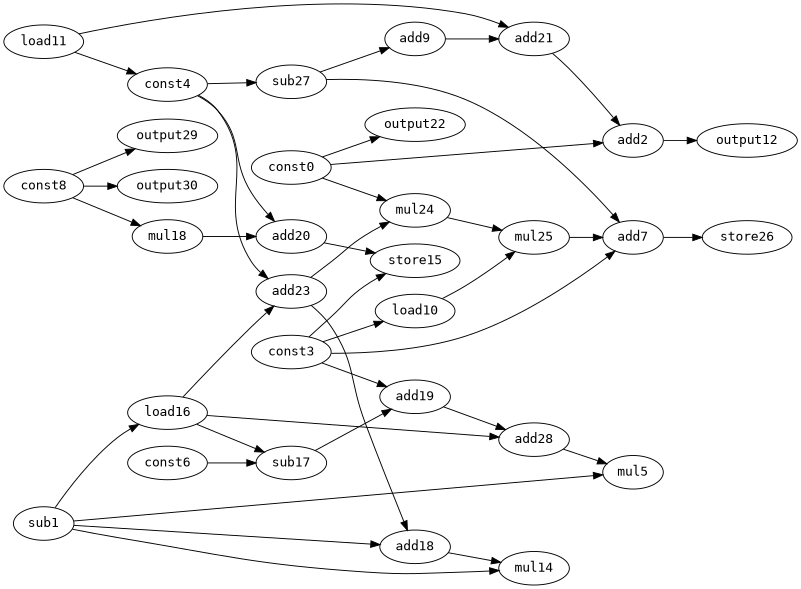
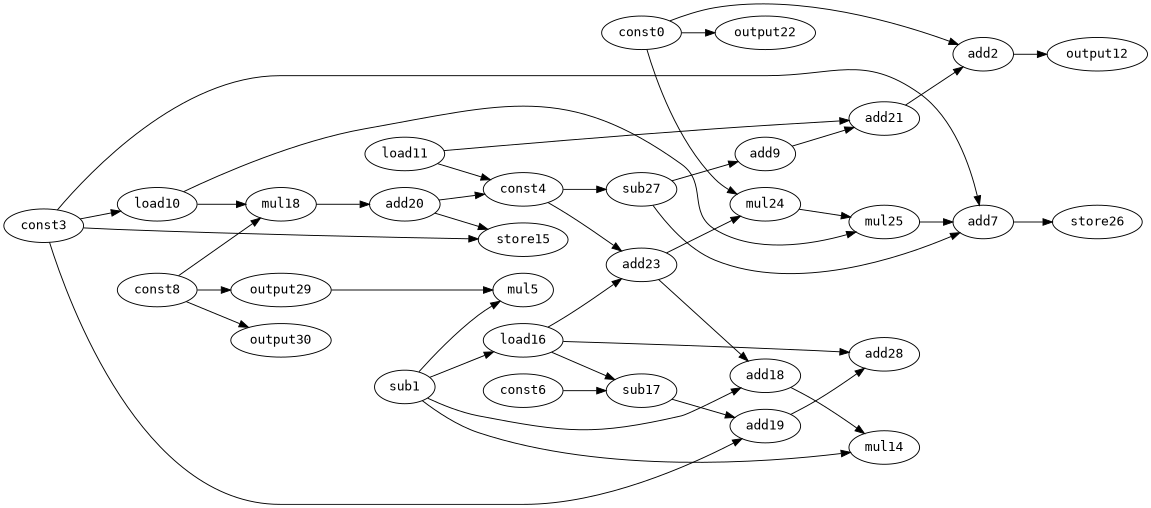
edge "const4" -> "add20": reversed
edge "load10" -> "mul18": added
edge "add28" -> "mul5": now "output29" -> "mul5"
